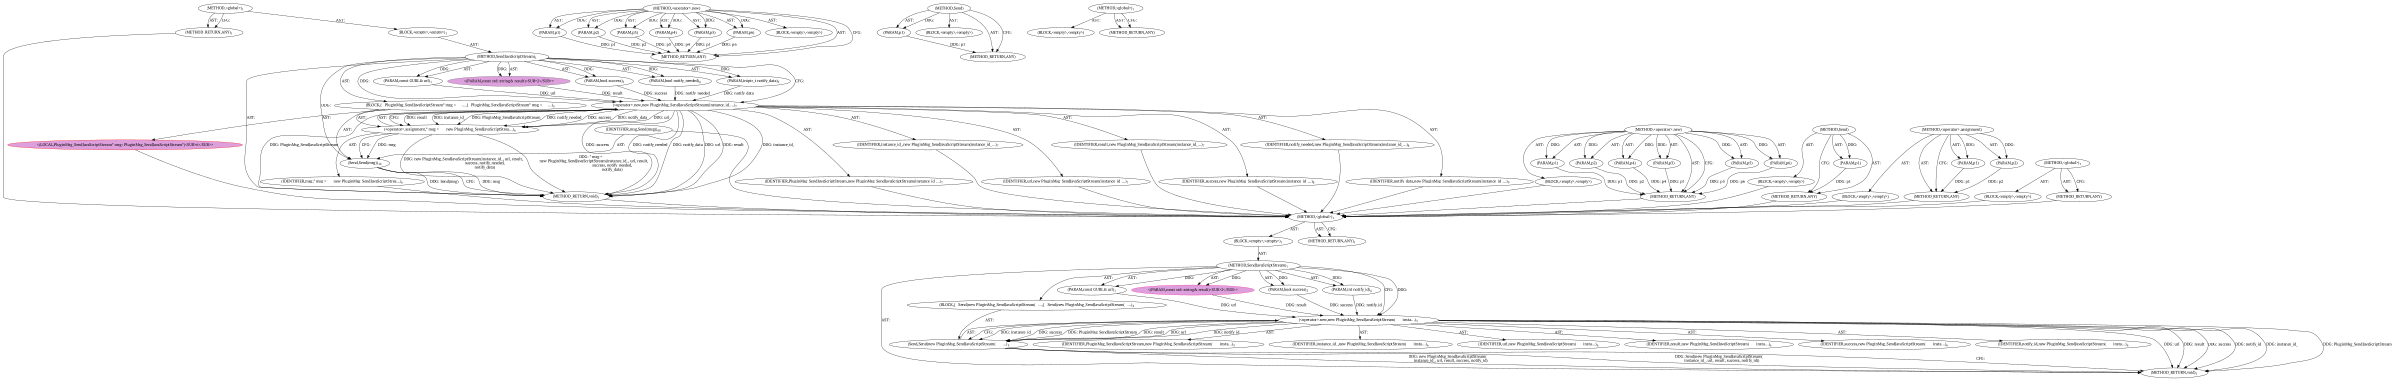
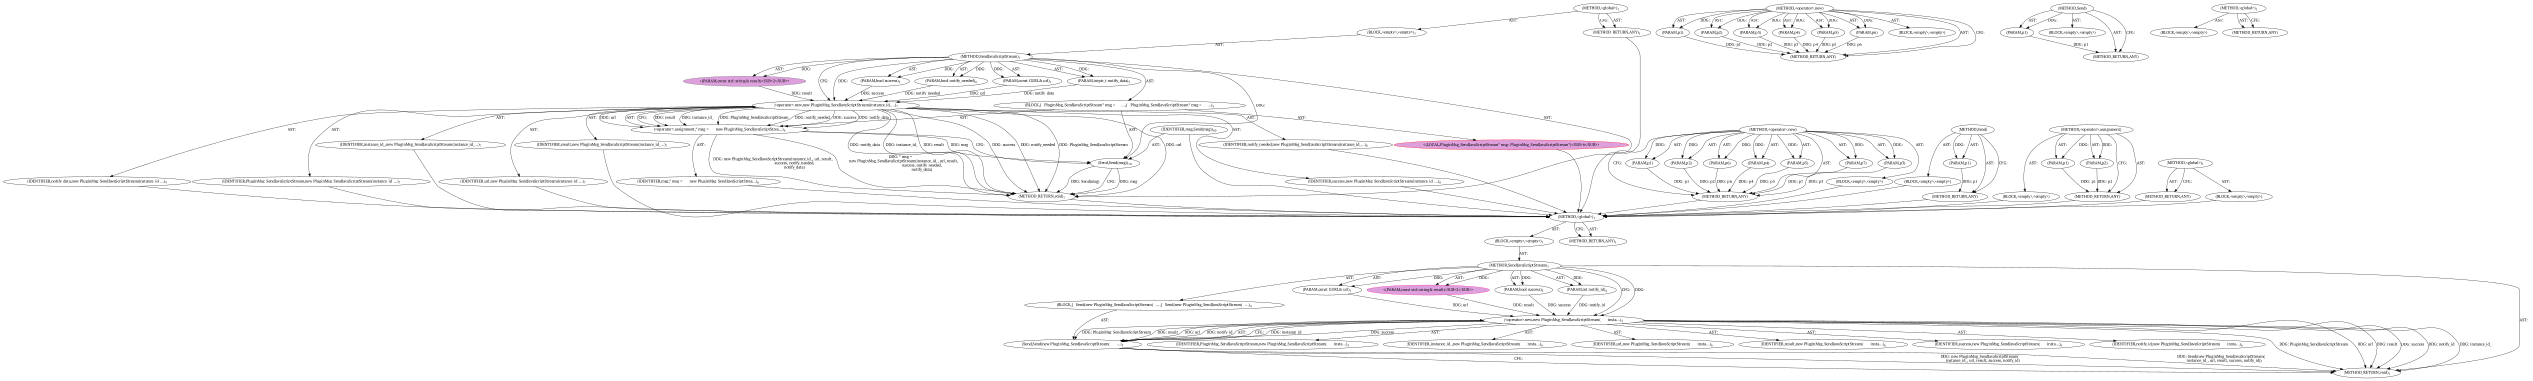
node "(PARAM,p7)": added
